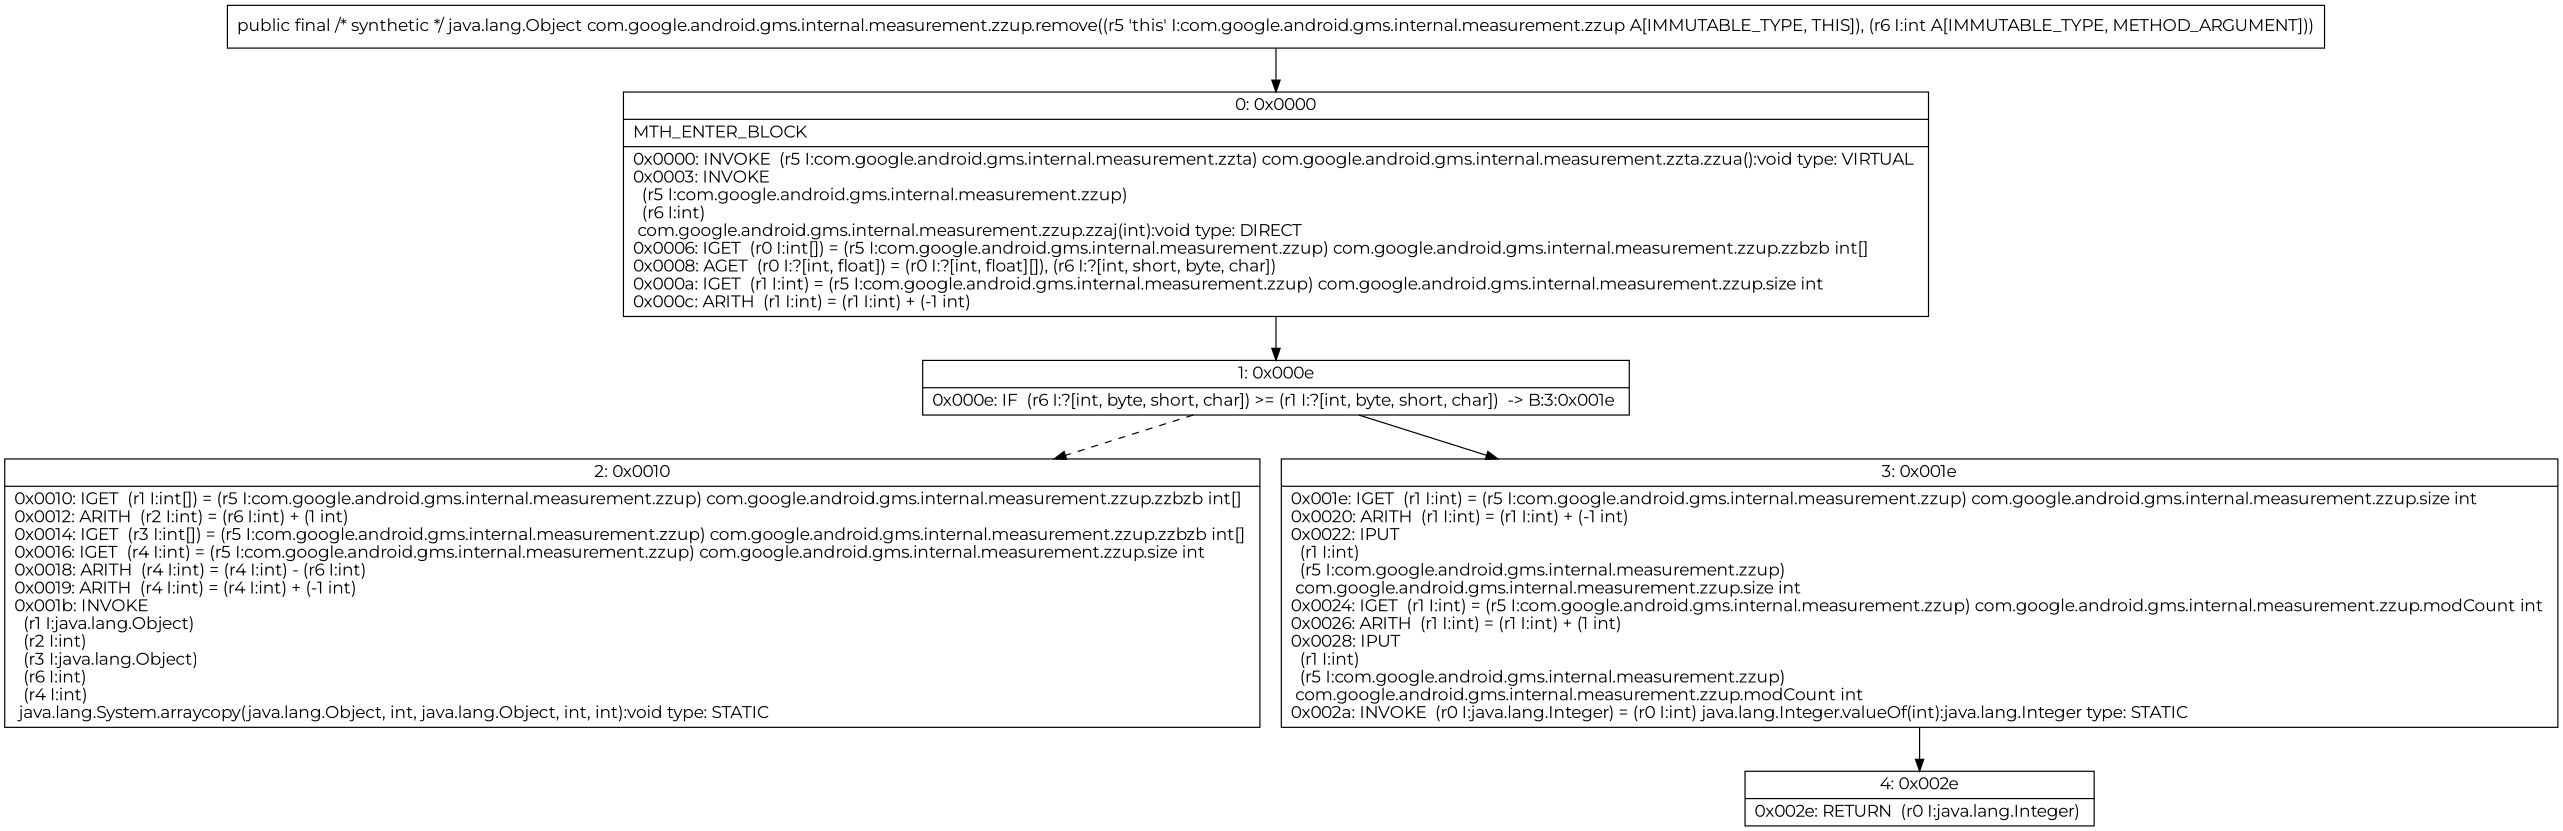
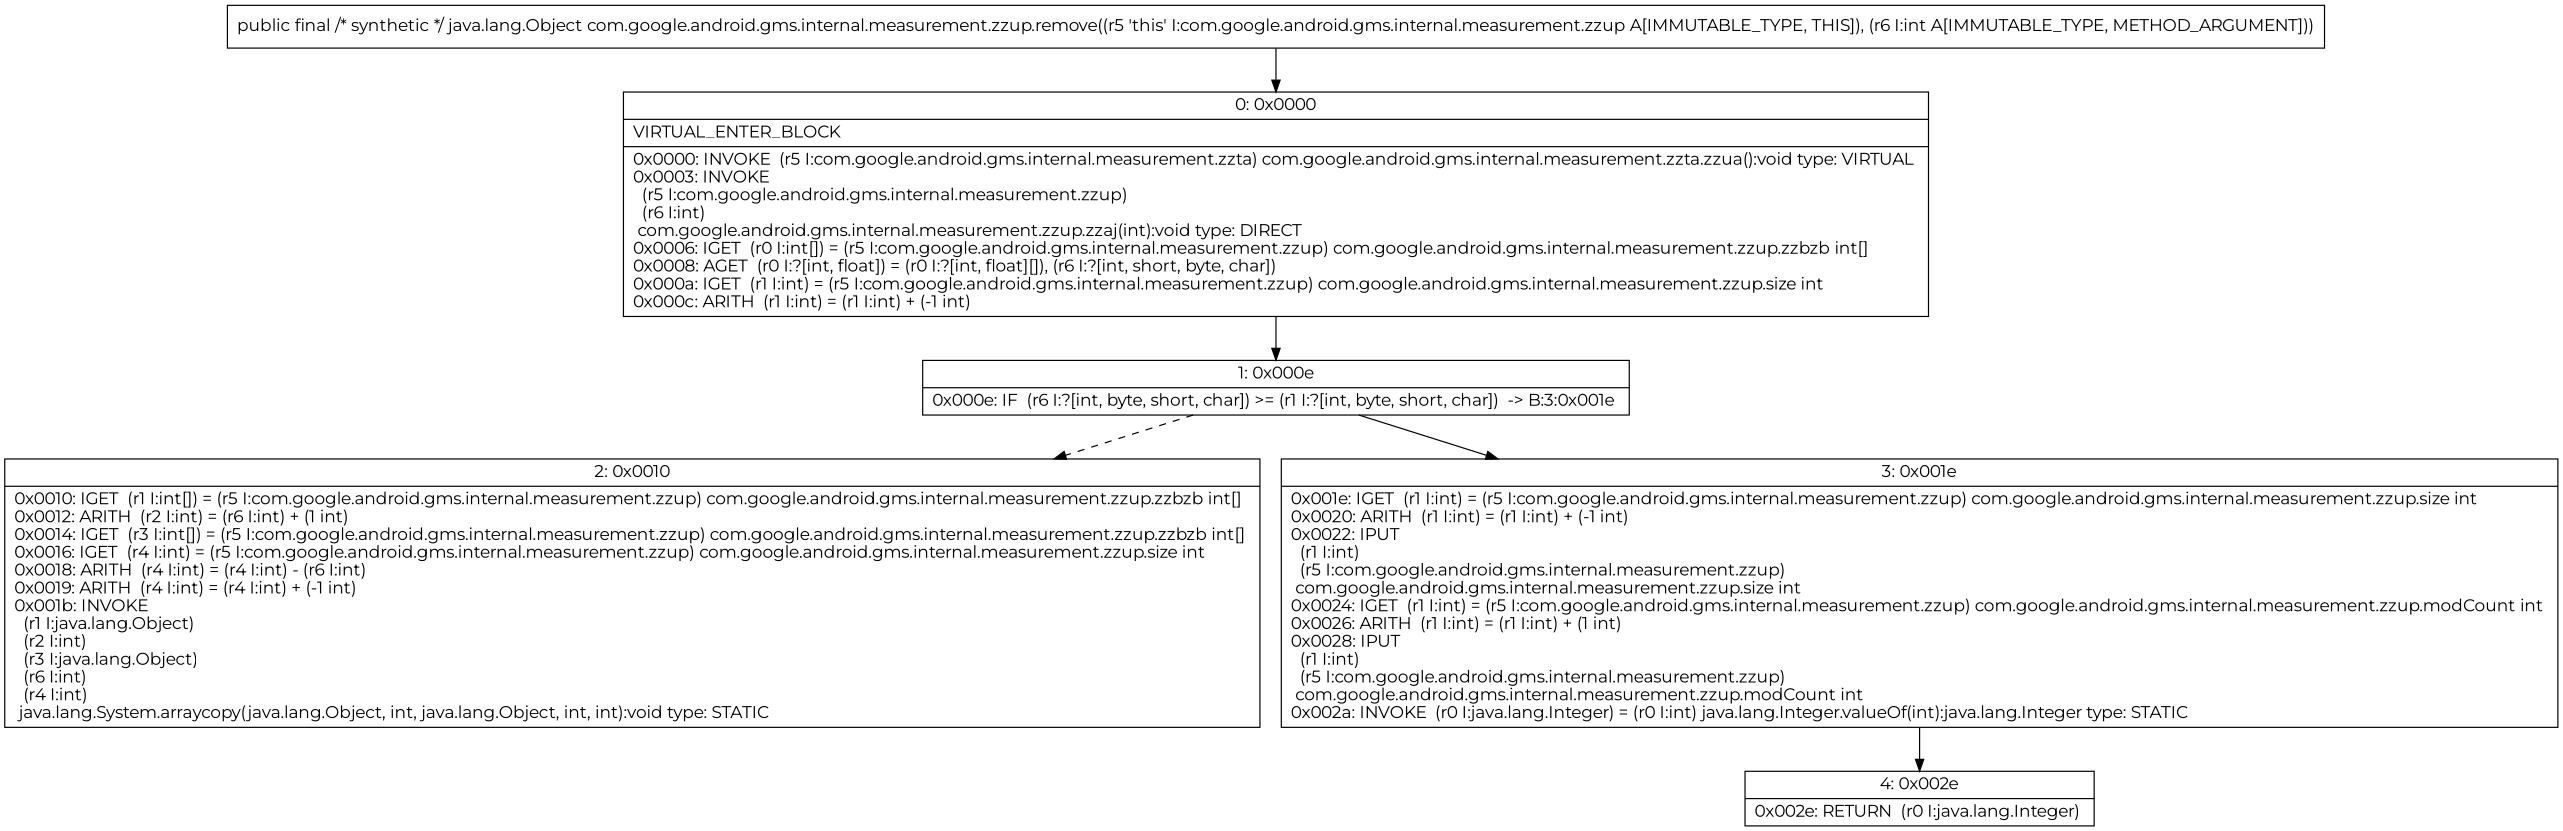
node "0: 0x0000": text "MTH_ENTER_BLOCK" -> "VIRTUAL_ENTER_BLOCK"
